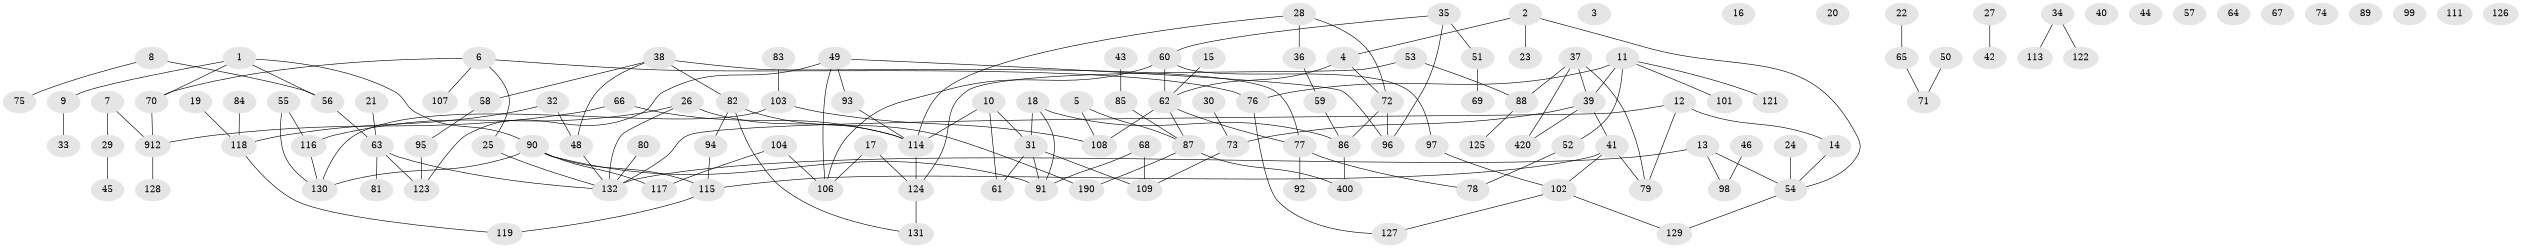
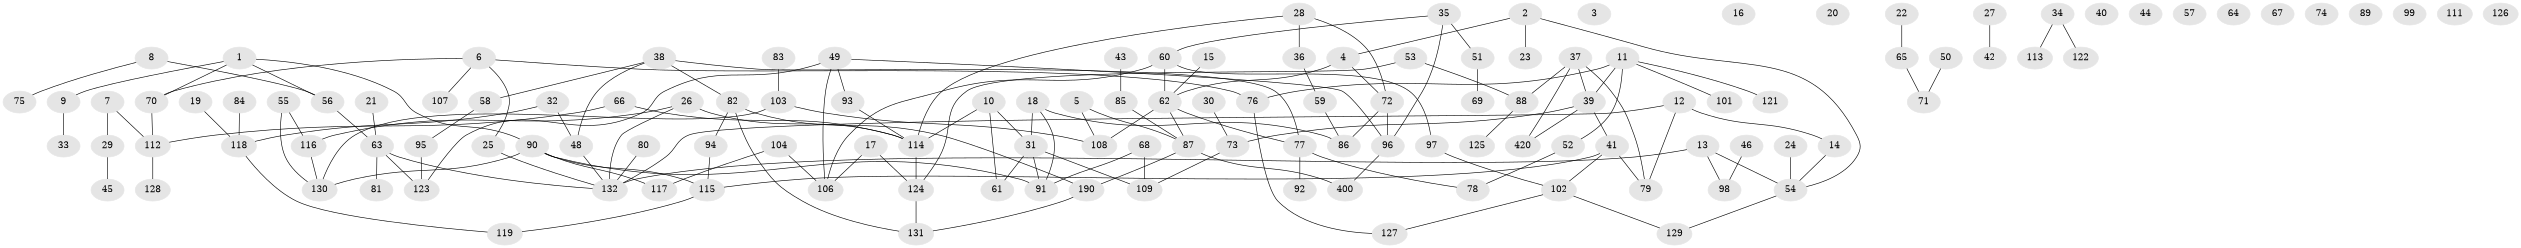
node "912": label "912" -> "112"
edge "86" -- "400": now "96" -- "400"
edge "190" -- "131": added
